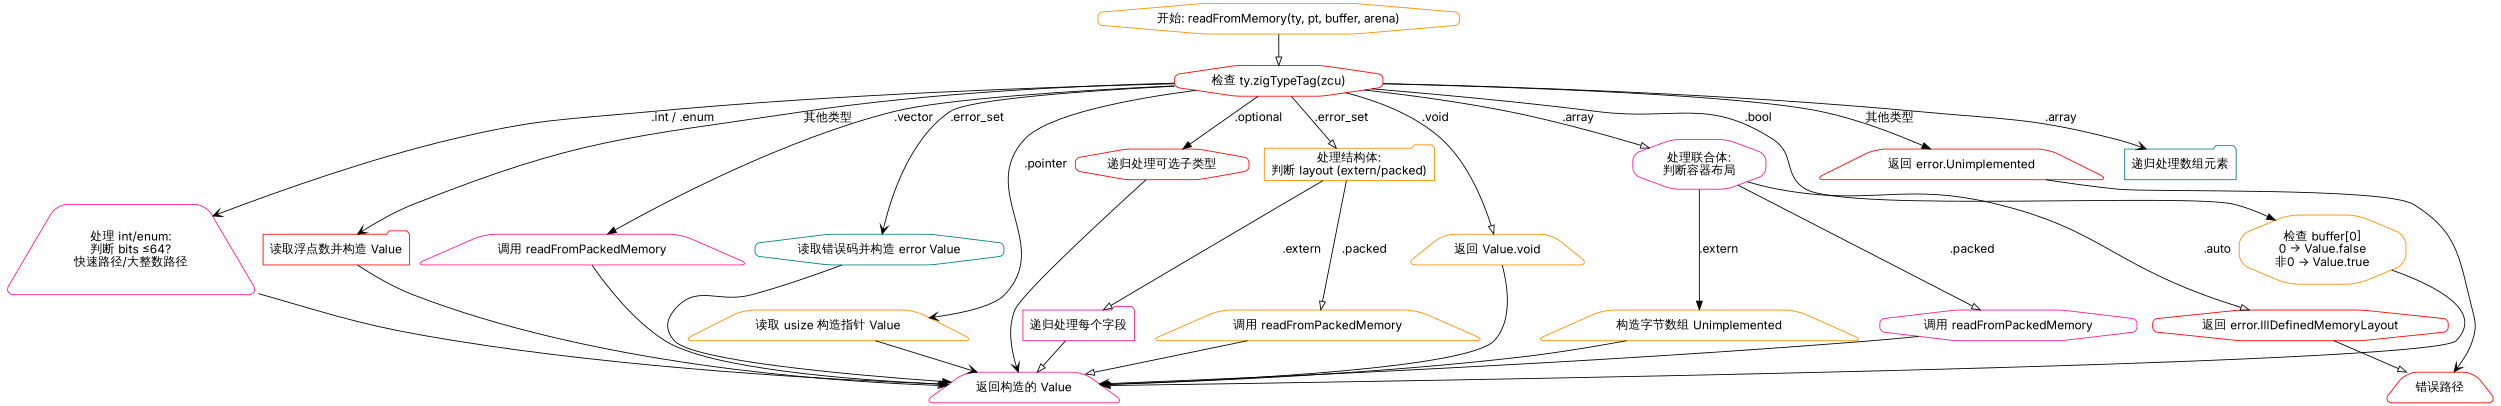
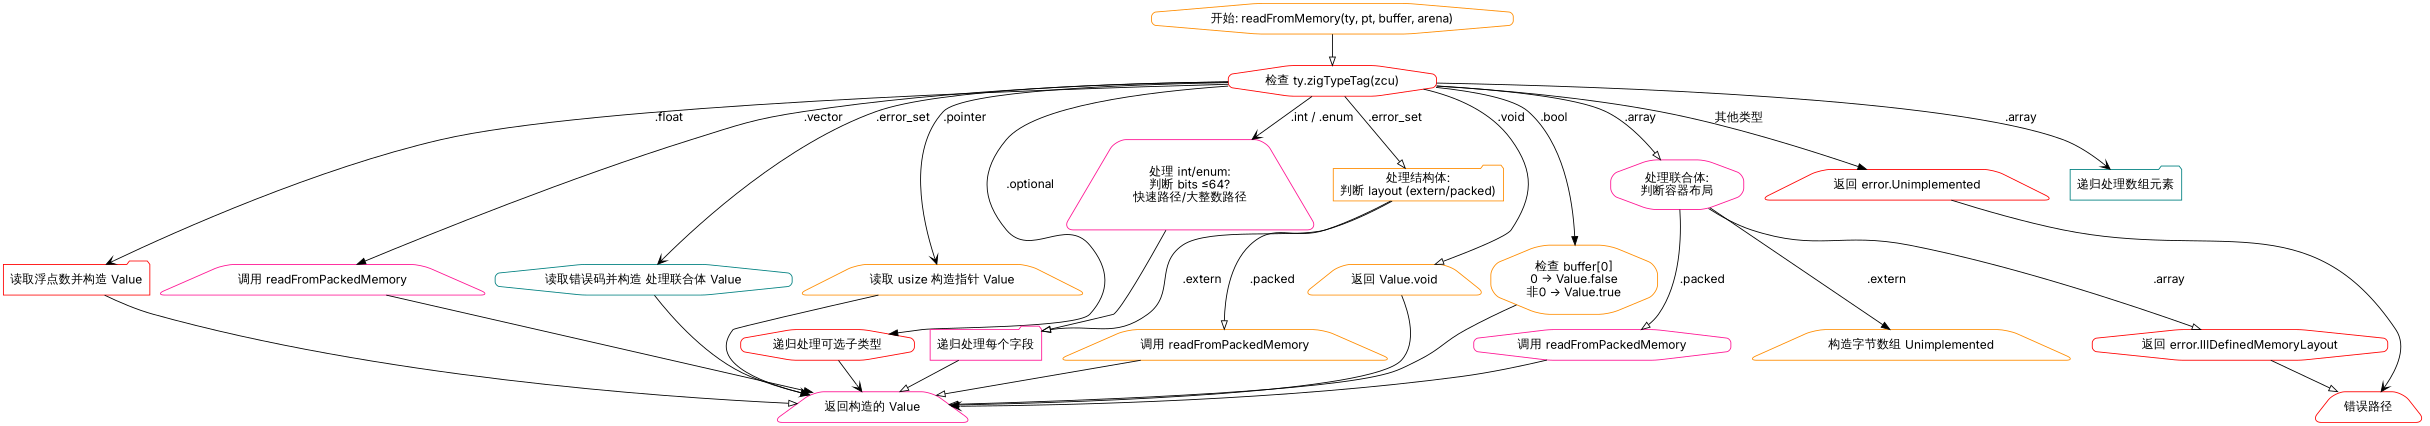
edge "检查 ty.zigTypeTag(zcu)" -> "读取浮点数并构造 Value": label "其他类型" -> ".float"
node "读取错误码并构造 error Value": label "读取错误码并构造 error Value" -> "读取错误码并构造 处理联合体 Value"
edge "处理联合体: 判断容器布局" -> "返回 error.IllDefinedMemoryLayout": label ".auto" -> ".array"
edge "处理 int/enum: 判断 bits ≤64? 快速路径/大整数路径" -> "返回构造的 Value": now "处理 int/enum: 判断 bits ≤64? 快速路径/大整数路径" -> "递归处理每个字段"
edge "构造字节数组 Unimplemented" -> "返回构造的 Value": removed
